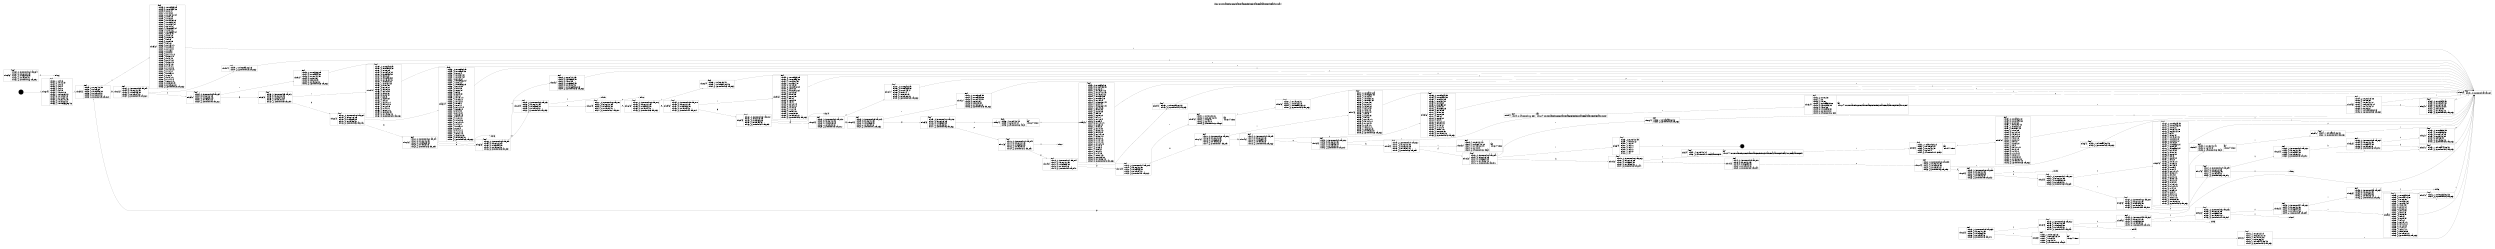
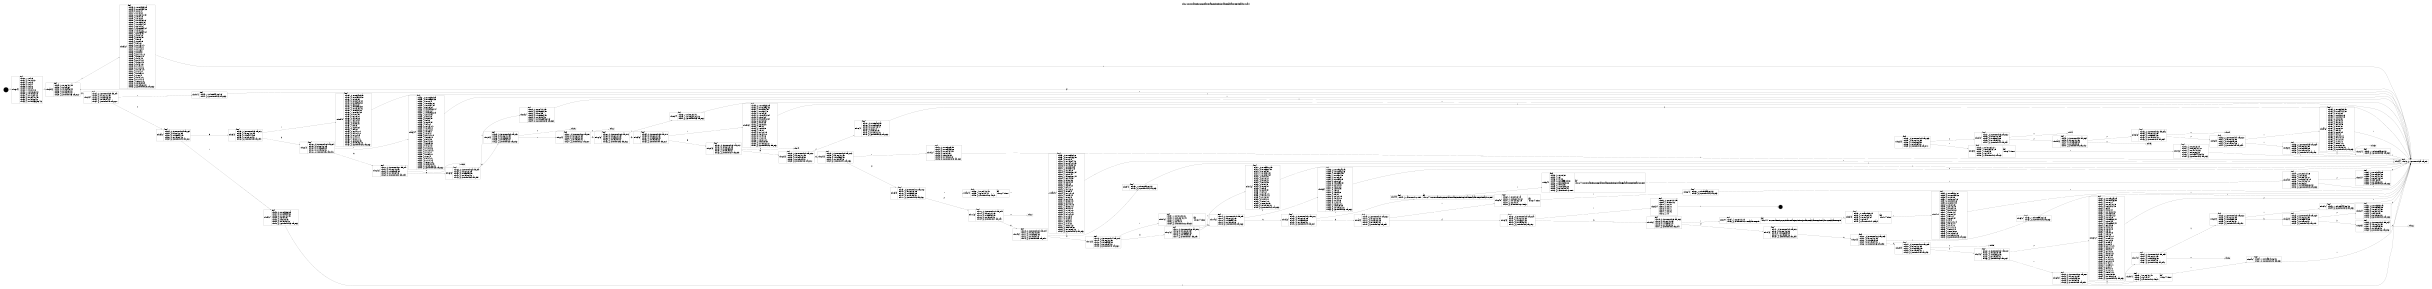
node "0x401bce [23]": removed
edge "0x4017c5 [25]" -> "0x402083 [12]": now "0x40206f [20]" -> "0x402083 [12]"
edge "0x4018a6 [25]" -> "0x401e92 [12]": now "0x4018a6 [25]" -> "0x4018bf [25]"
